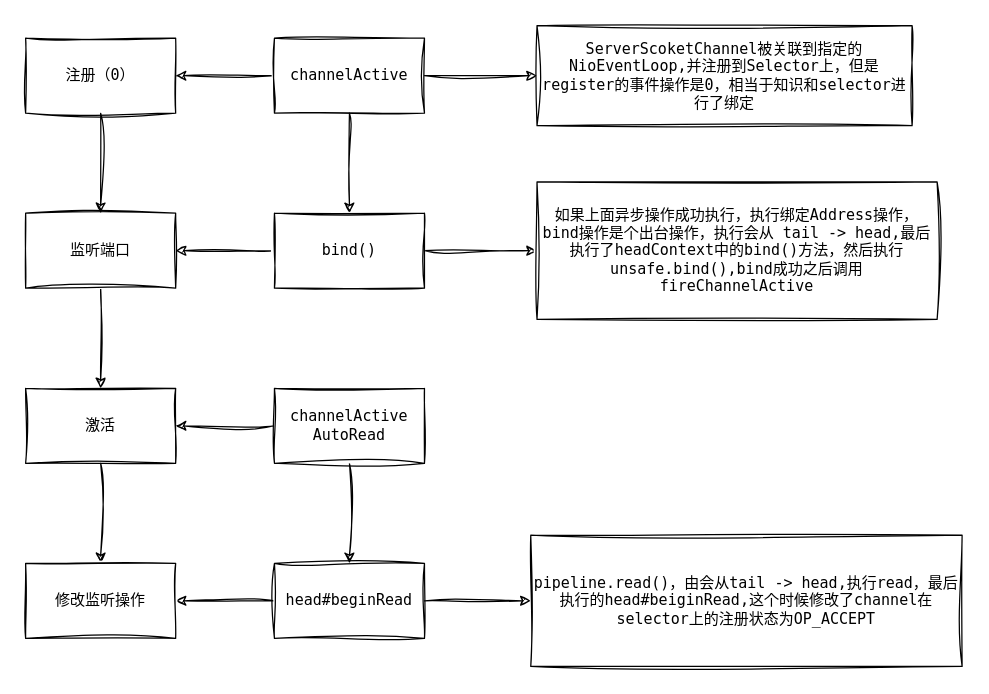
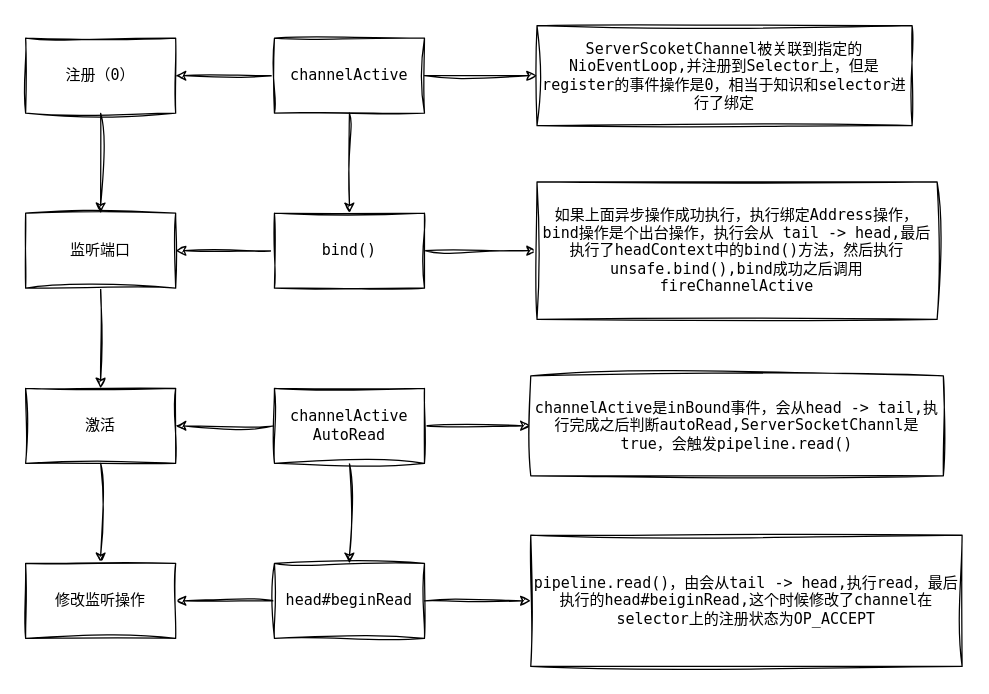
edge "channelActive AutoRead" -> "channelActive是inBound事件，会从head -> tail,执行完成之后判断autoRead,ServerSocketChannl是true，会触发pipeline.read()": added
node "channelActive是inBound事件，会从head -> tail,执行完成之后判断autoRead,ServerSocketChannl是true，会触发pipeline.read()": added
